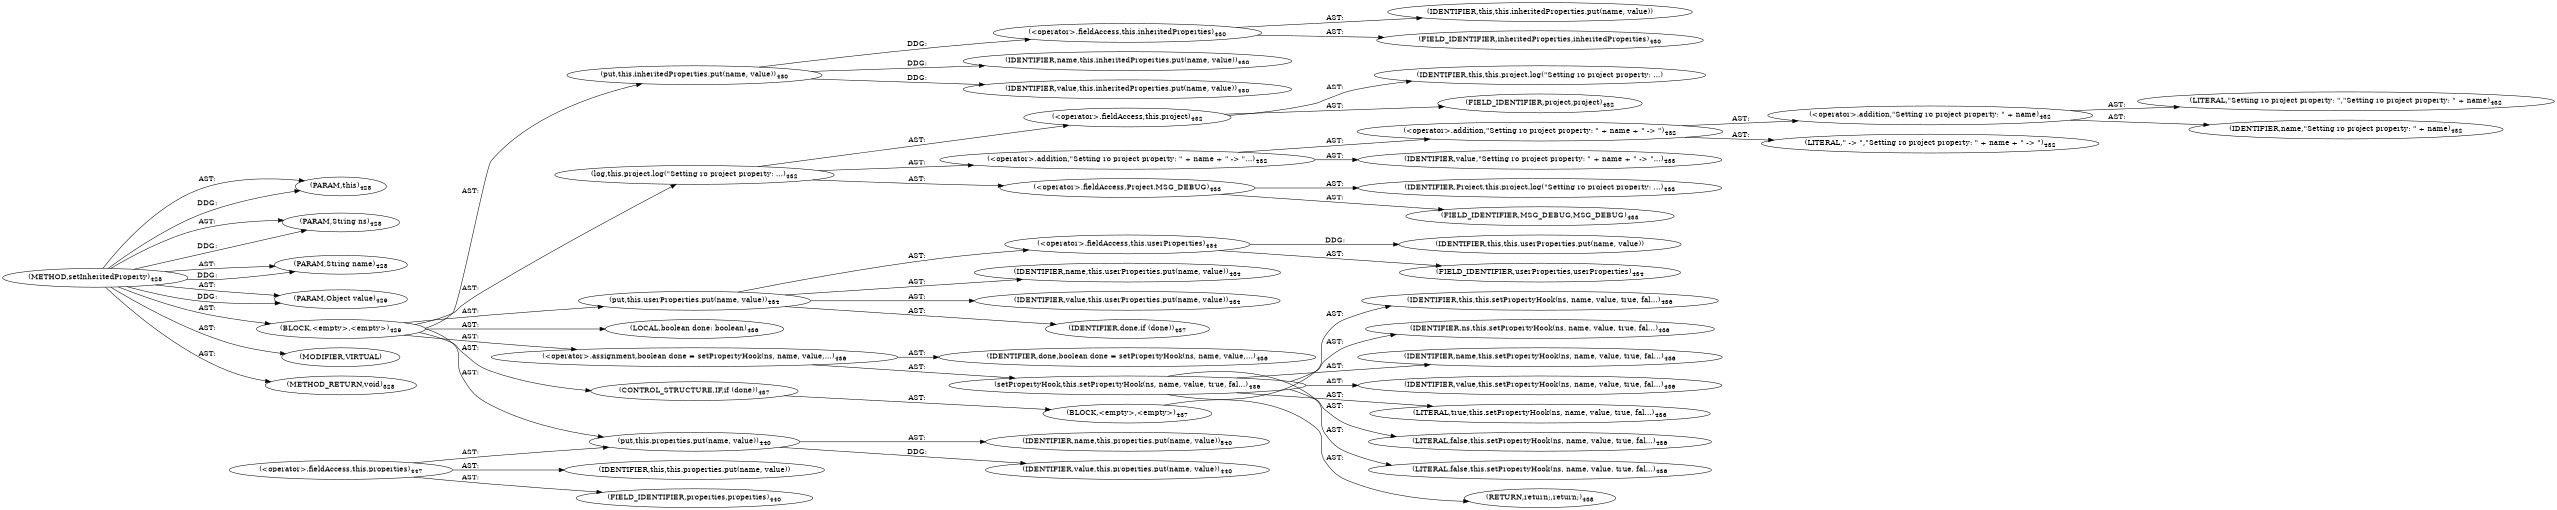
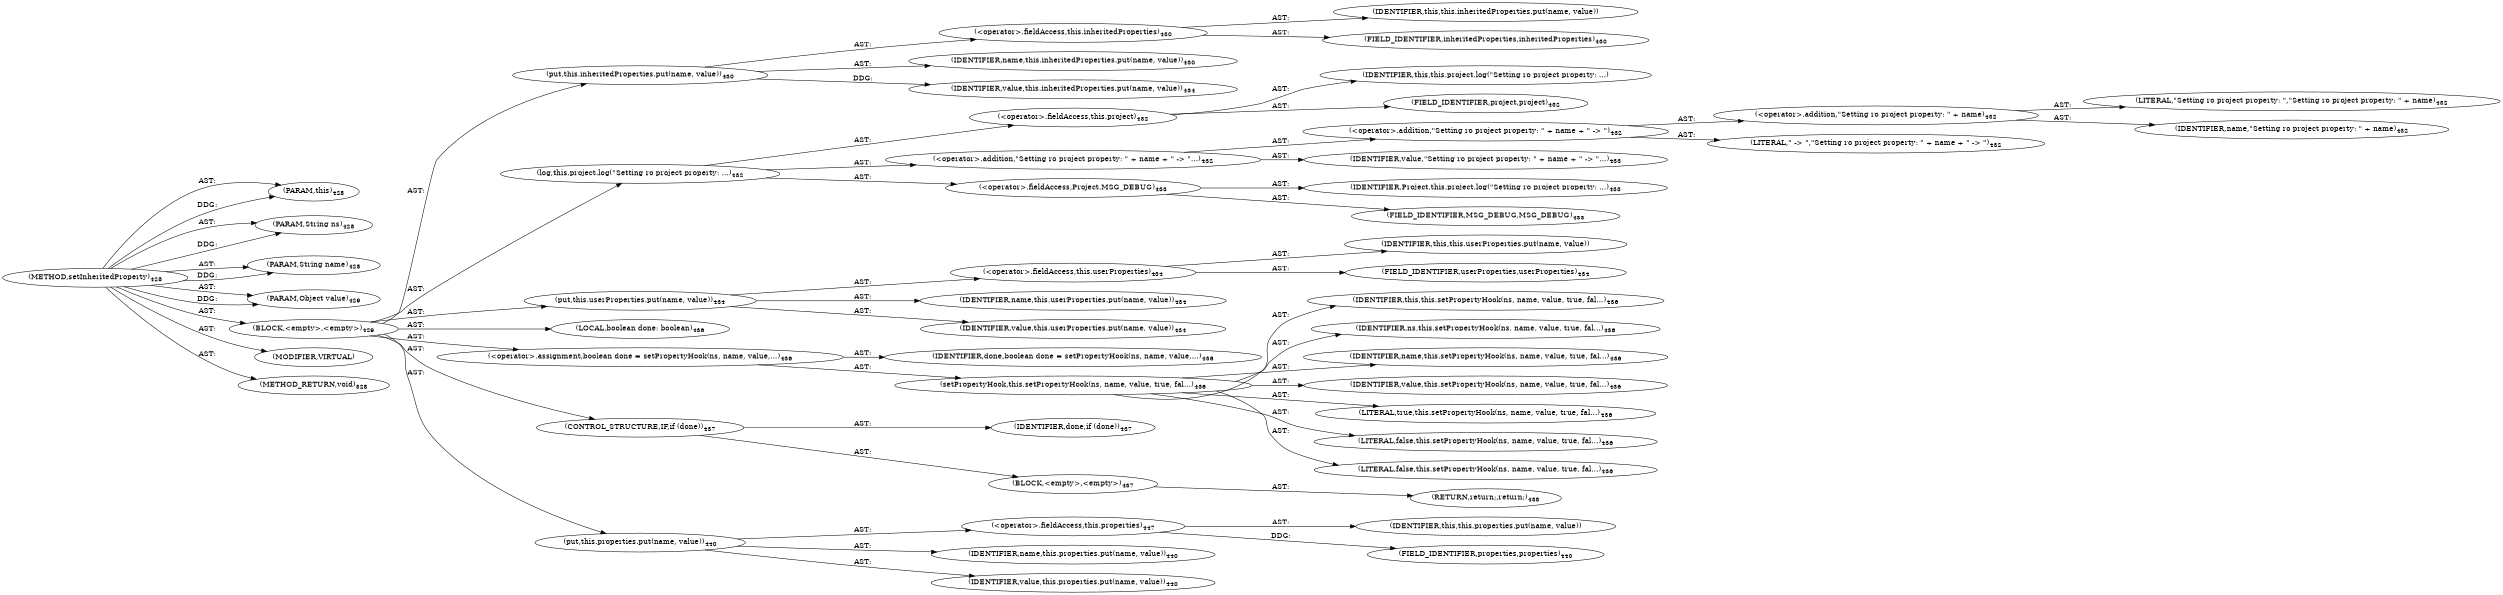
edge "(put,this.inheritedProperties.put(name, value))" -> "(<operator>.fieldAccess,this.inheritedProperties)": label "DDG: " -> "AST: "
edge "(put,this.inheritedProperties.put(name, value))" -> "(IDENTIFIER,name,this.inheritedProperties.put(name, value))": label "DDG: " -> "AST: "
node "(IDENTIFIER,value,this.inheritedProperties.put(name, value))": text "430" -> "434"
edge "(<operator>.fieldAccess,this.userProperties)" -> "(IDENTIFIER,this,this.userProperties.put(name, value))": label "DDG: " -> "AST: "
edge "(put,this.userProperties.put(name, value))" -> "(IDENTIFIER,done,if (done))": now "(CONTROL_STRUCTURE,IF,if (done))" -> "(IDENTIFIER,done,if (done))"
node "(IDENTIFIER,name,this.properties.put(name, value))": text "540" -> "440"
edge "(put,this.properties.put(name, value))" -> "(IDENTIFIER,value,this.properties.put(name, value))": label "DDG: " -> "AST: "
edge "(<operator>.fieldAccess,this.properties)" -> "(put,this.properties.put(name, value))": reversed
edge "(<operator>.fieldAccess,this.properties)" -> "(FIELD_IDENTIFIER,properties,properties)": label "AST: " -> "DDG: "
